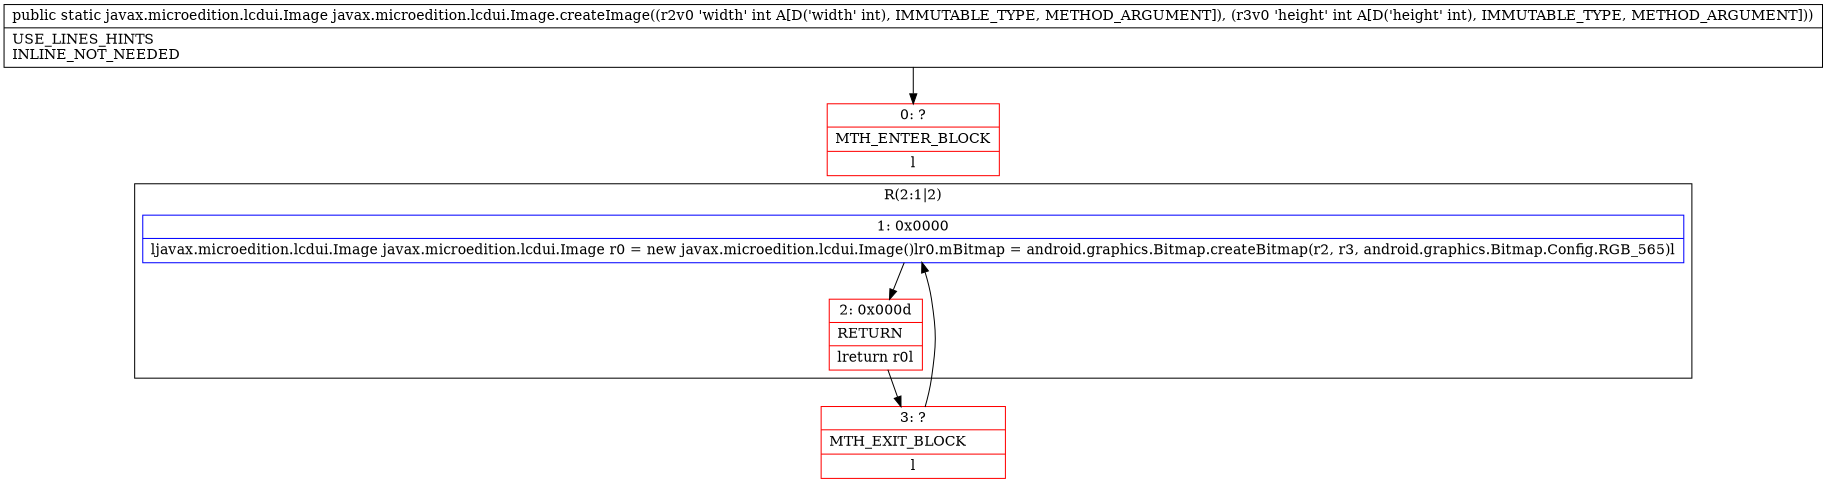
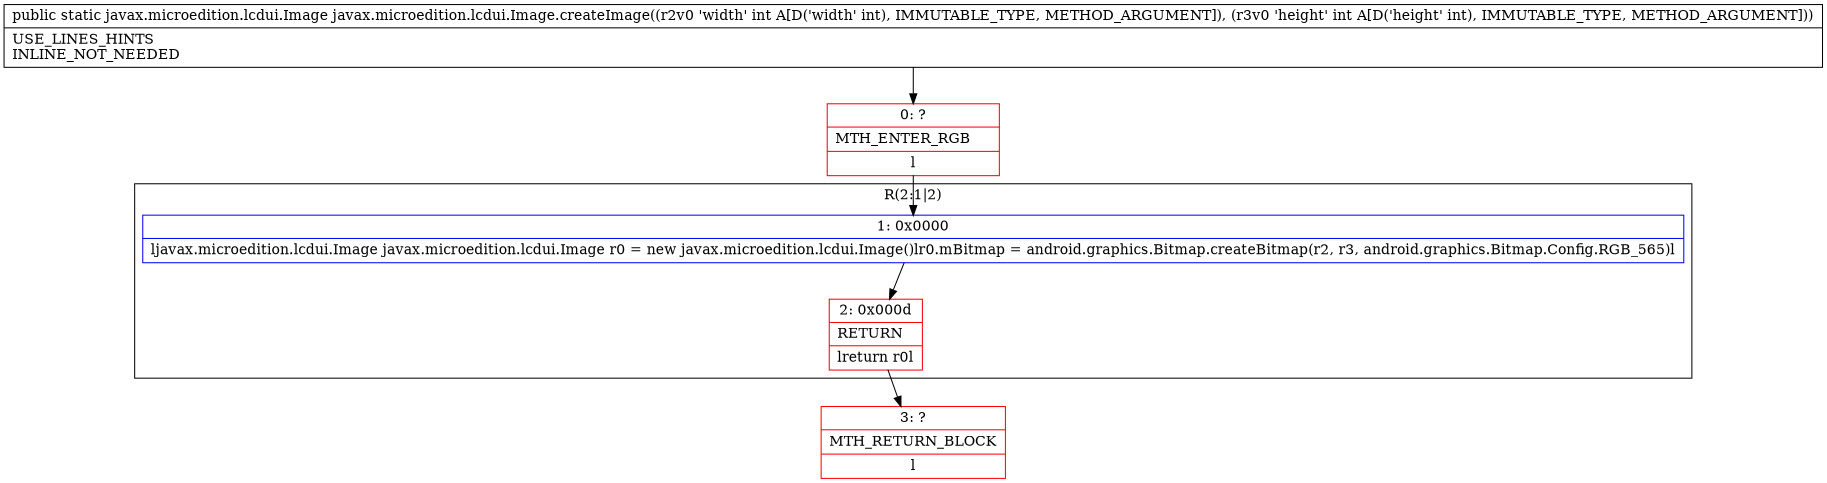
node "0: ?": text "MTH_ENTER_BLOCK" -> "MTH_ENTER_RGB"
edge "3: ?" -> "1: 0x0000": now "0: ?" -> "1: 0x0000"
node "3: ?": text "MTH_EXIT_BLOCK" -> "MTH_RETURN_BLOCK"
